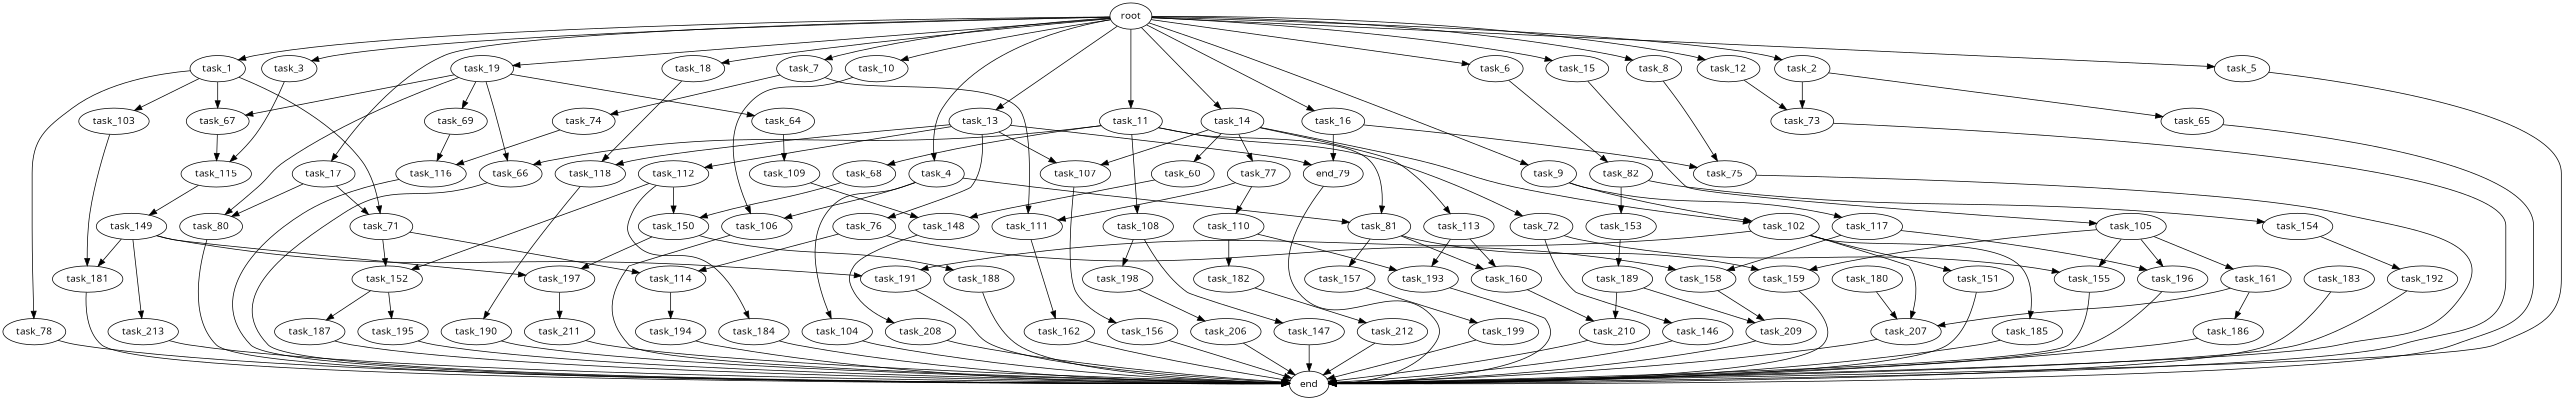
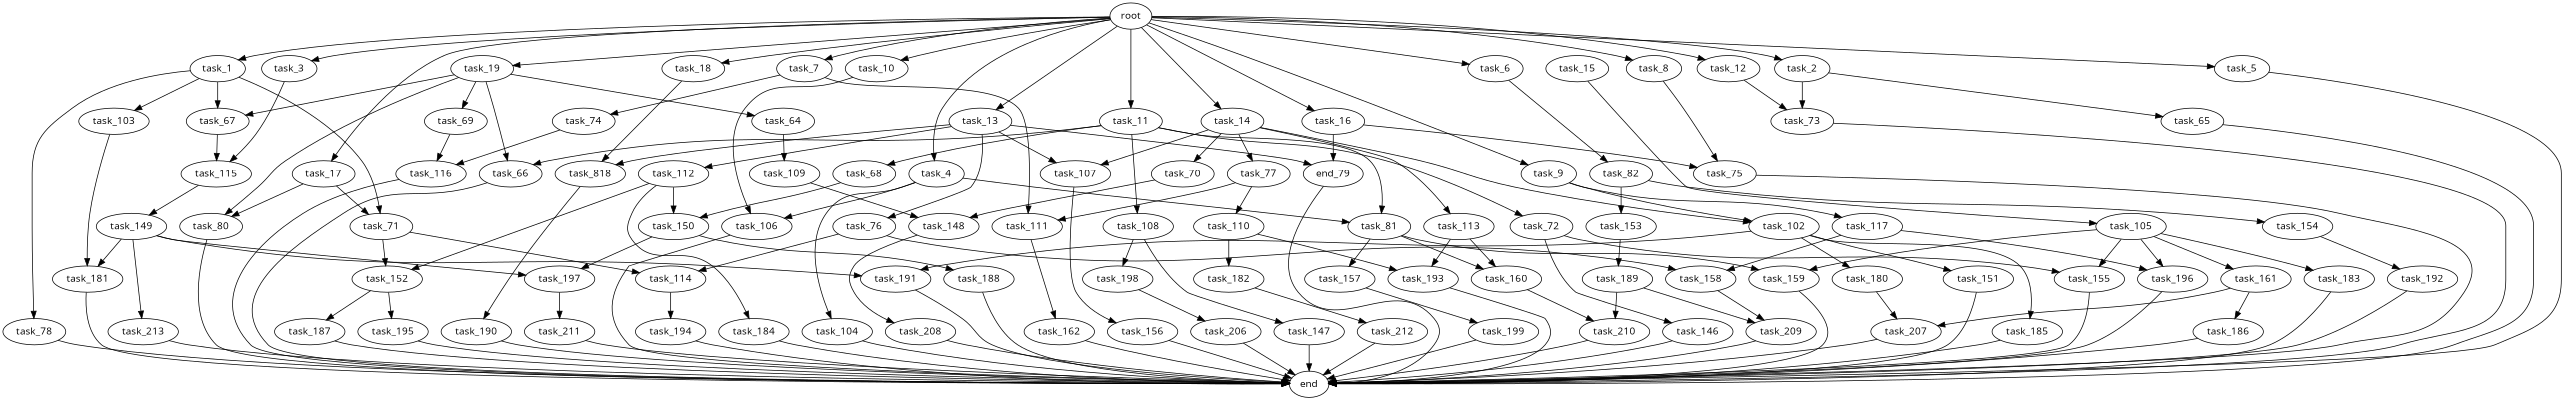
edge "root" -> "task_15": removed
node "task_118": label "task_118" -> "task_818"
node "task_60": label "task_60" -> "task_70"
edge "task_105" -> "task_183": added
edge "task_102" -> "task_207": now "task_102" -> "task_180"
